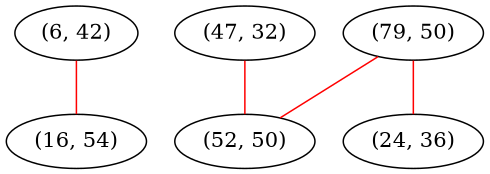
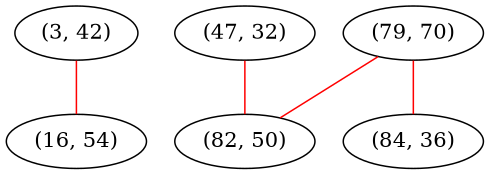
node "(6, 42)": label "(6, 42)" -> "(3, 42)"
node "(79, 50)": label "(79, 50)" -> "(79, 70)"
node "(52, 50)": label "(52, 50)" -> "(82, 50)"
node "(24, 36)": label "(24, 36)" -> "(84, 36)"
